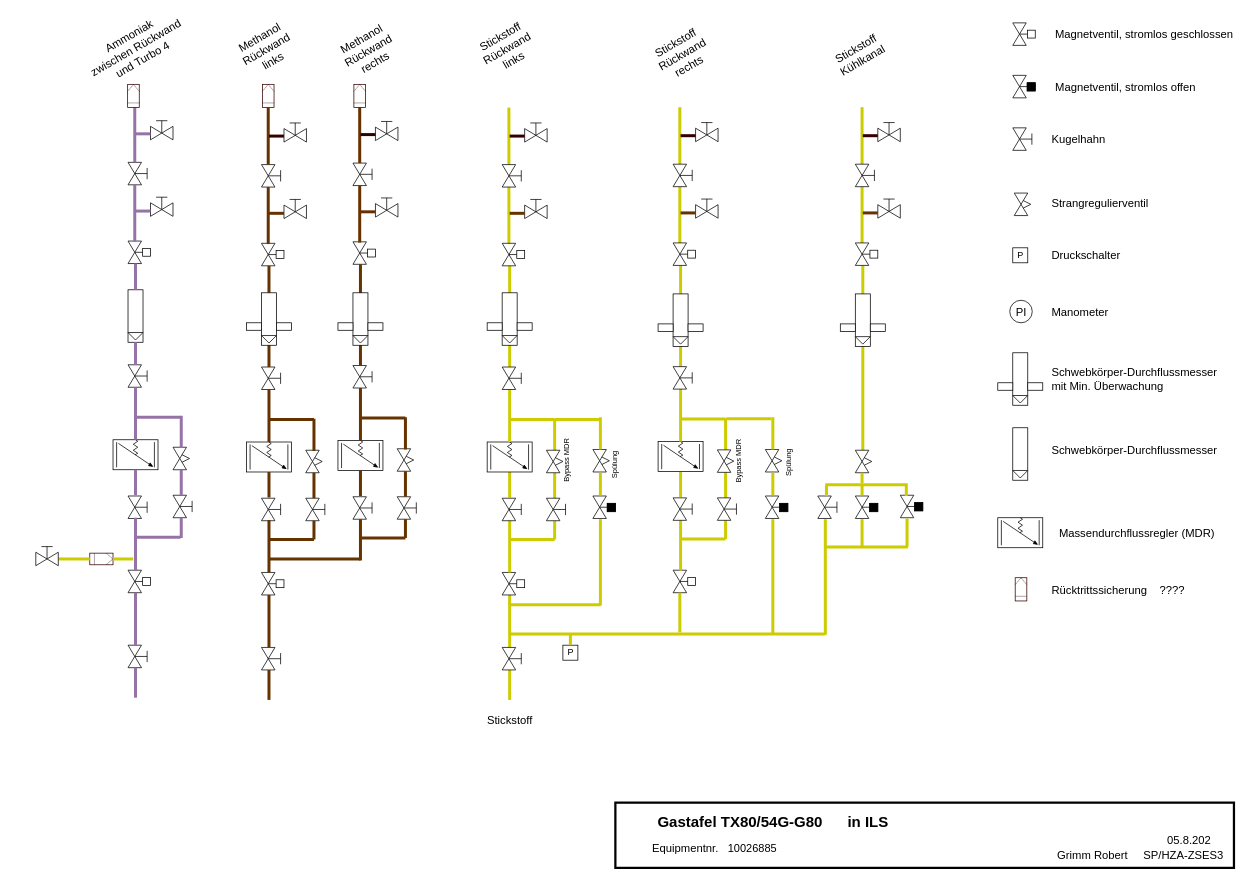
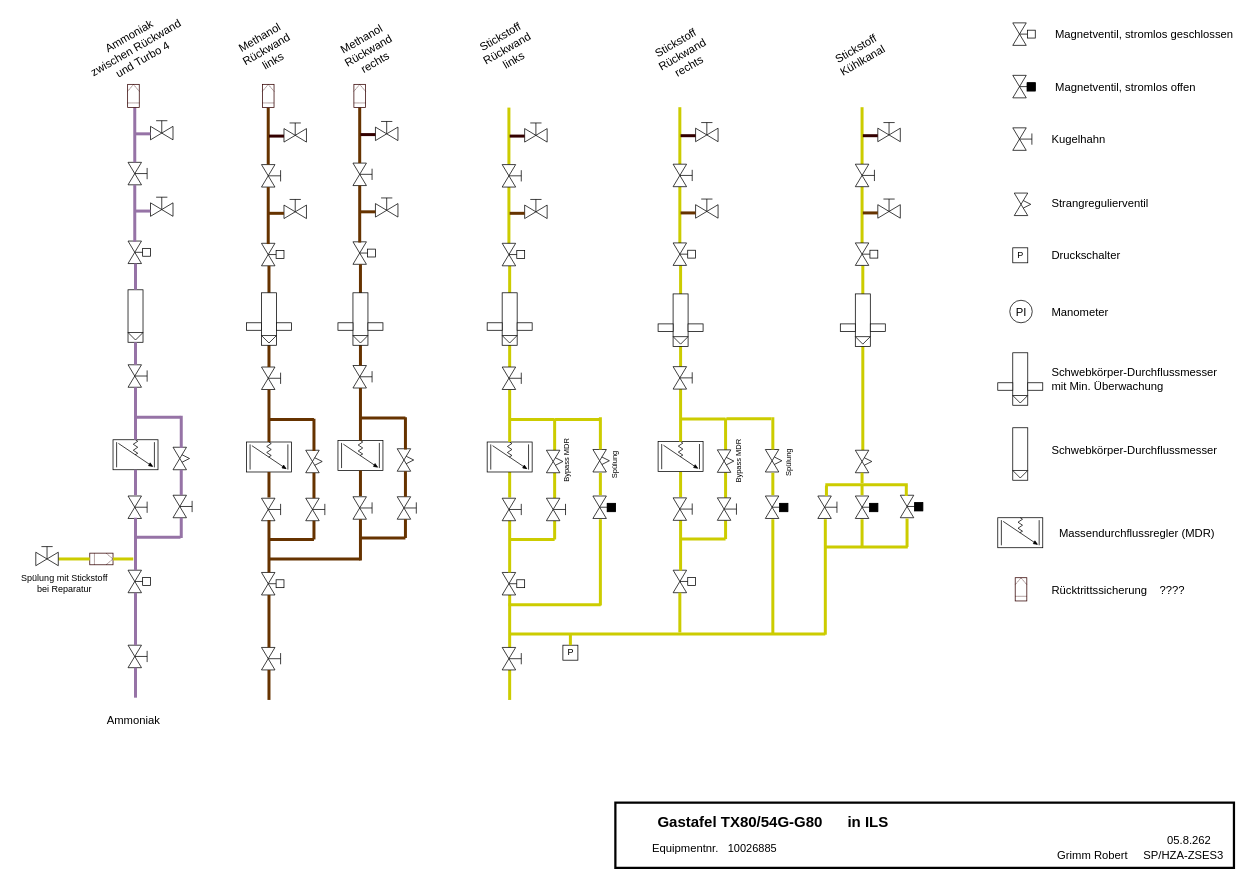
node "Spülung mit Stickstoff bei Reparatur": added
node "Ammoniak": added
node "Stickstoff": removed
node "05.8.202": label "05.8.202" -> "05.8.262"
